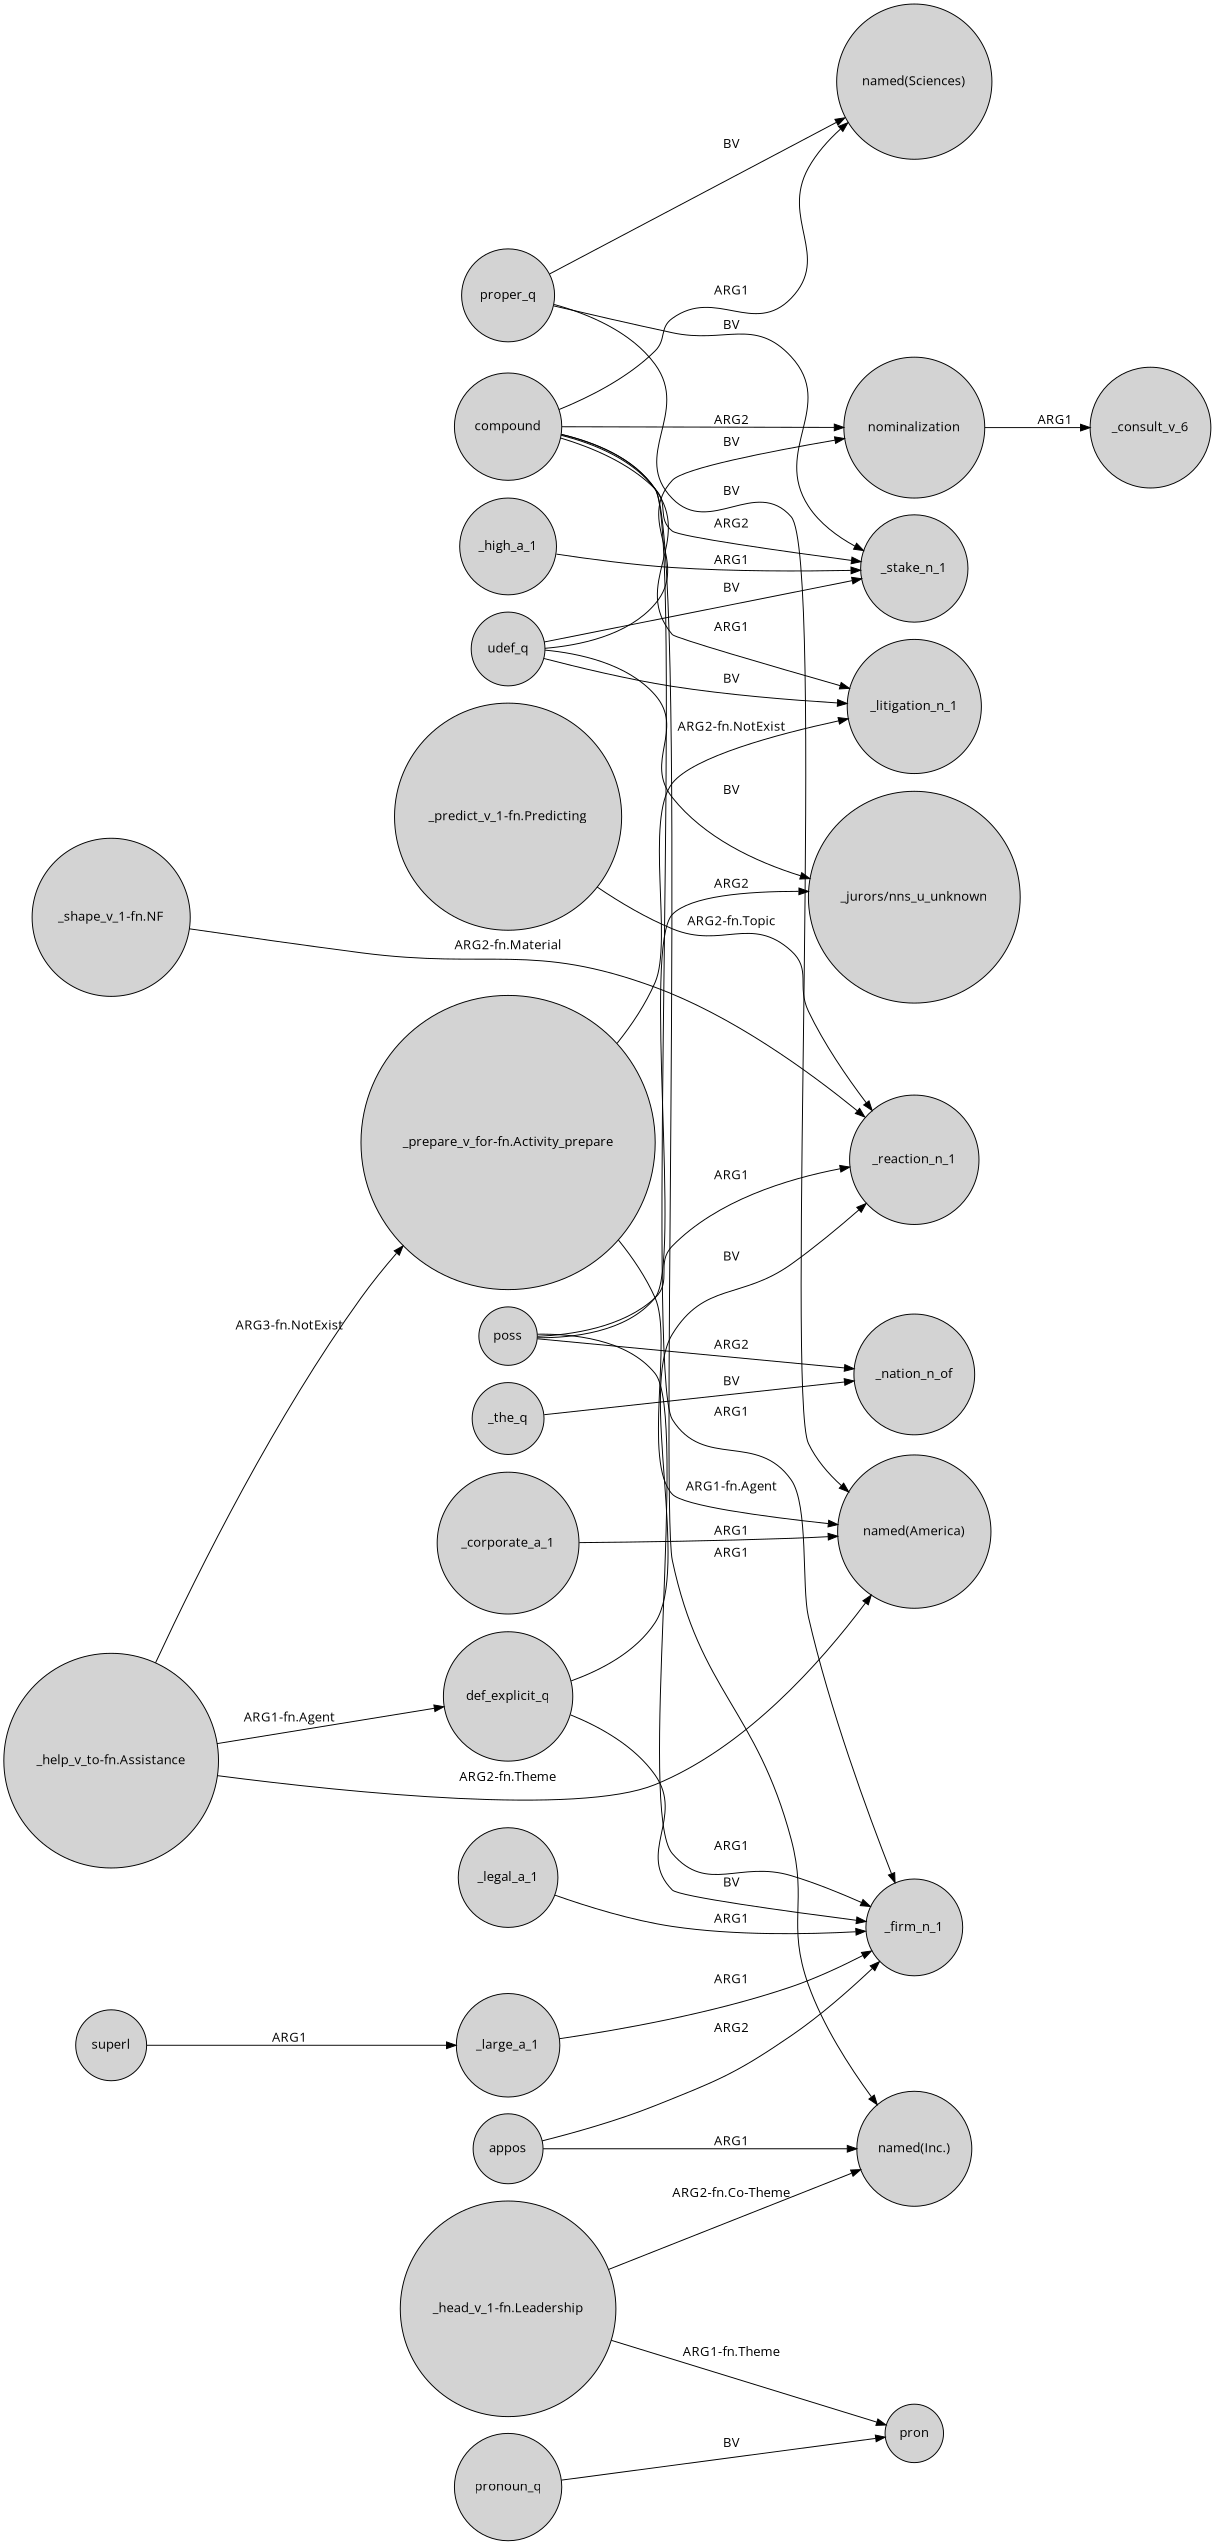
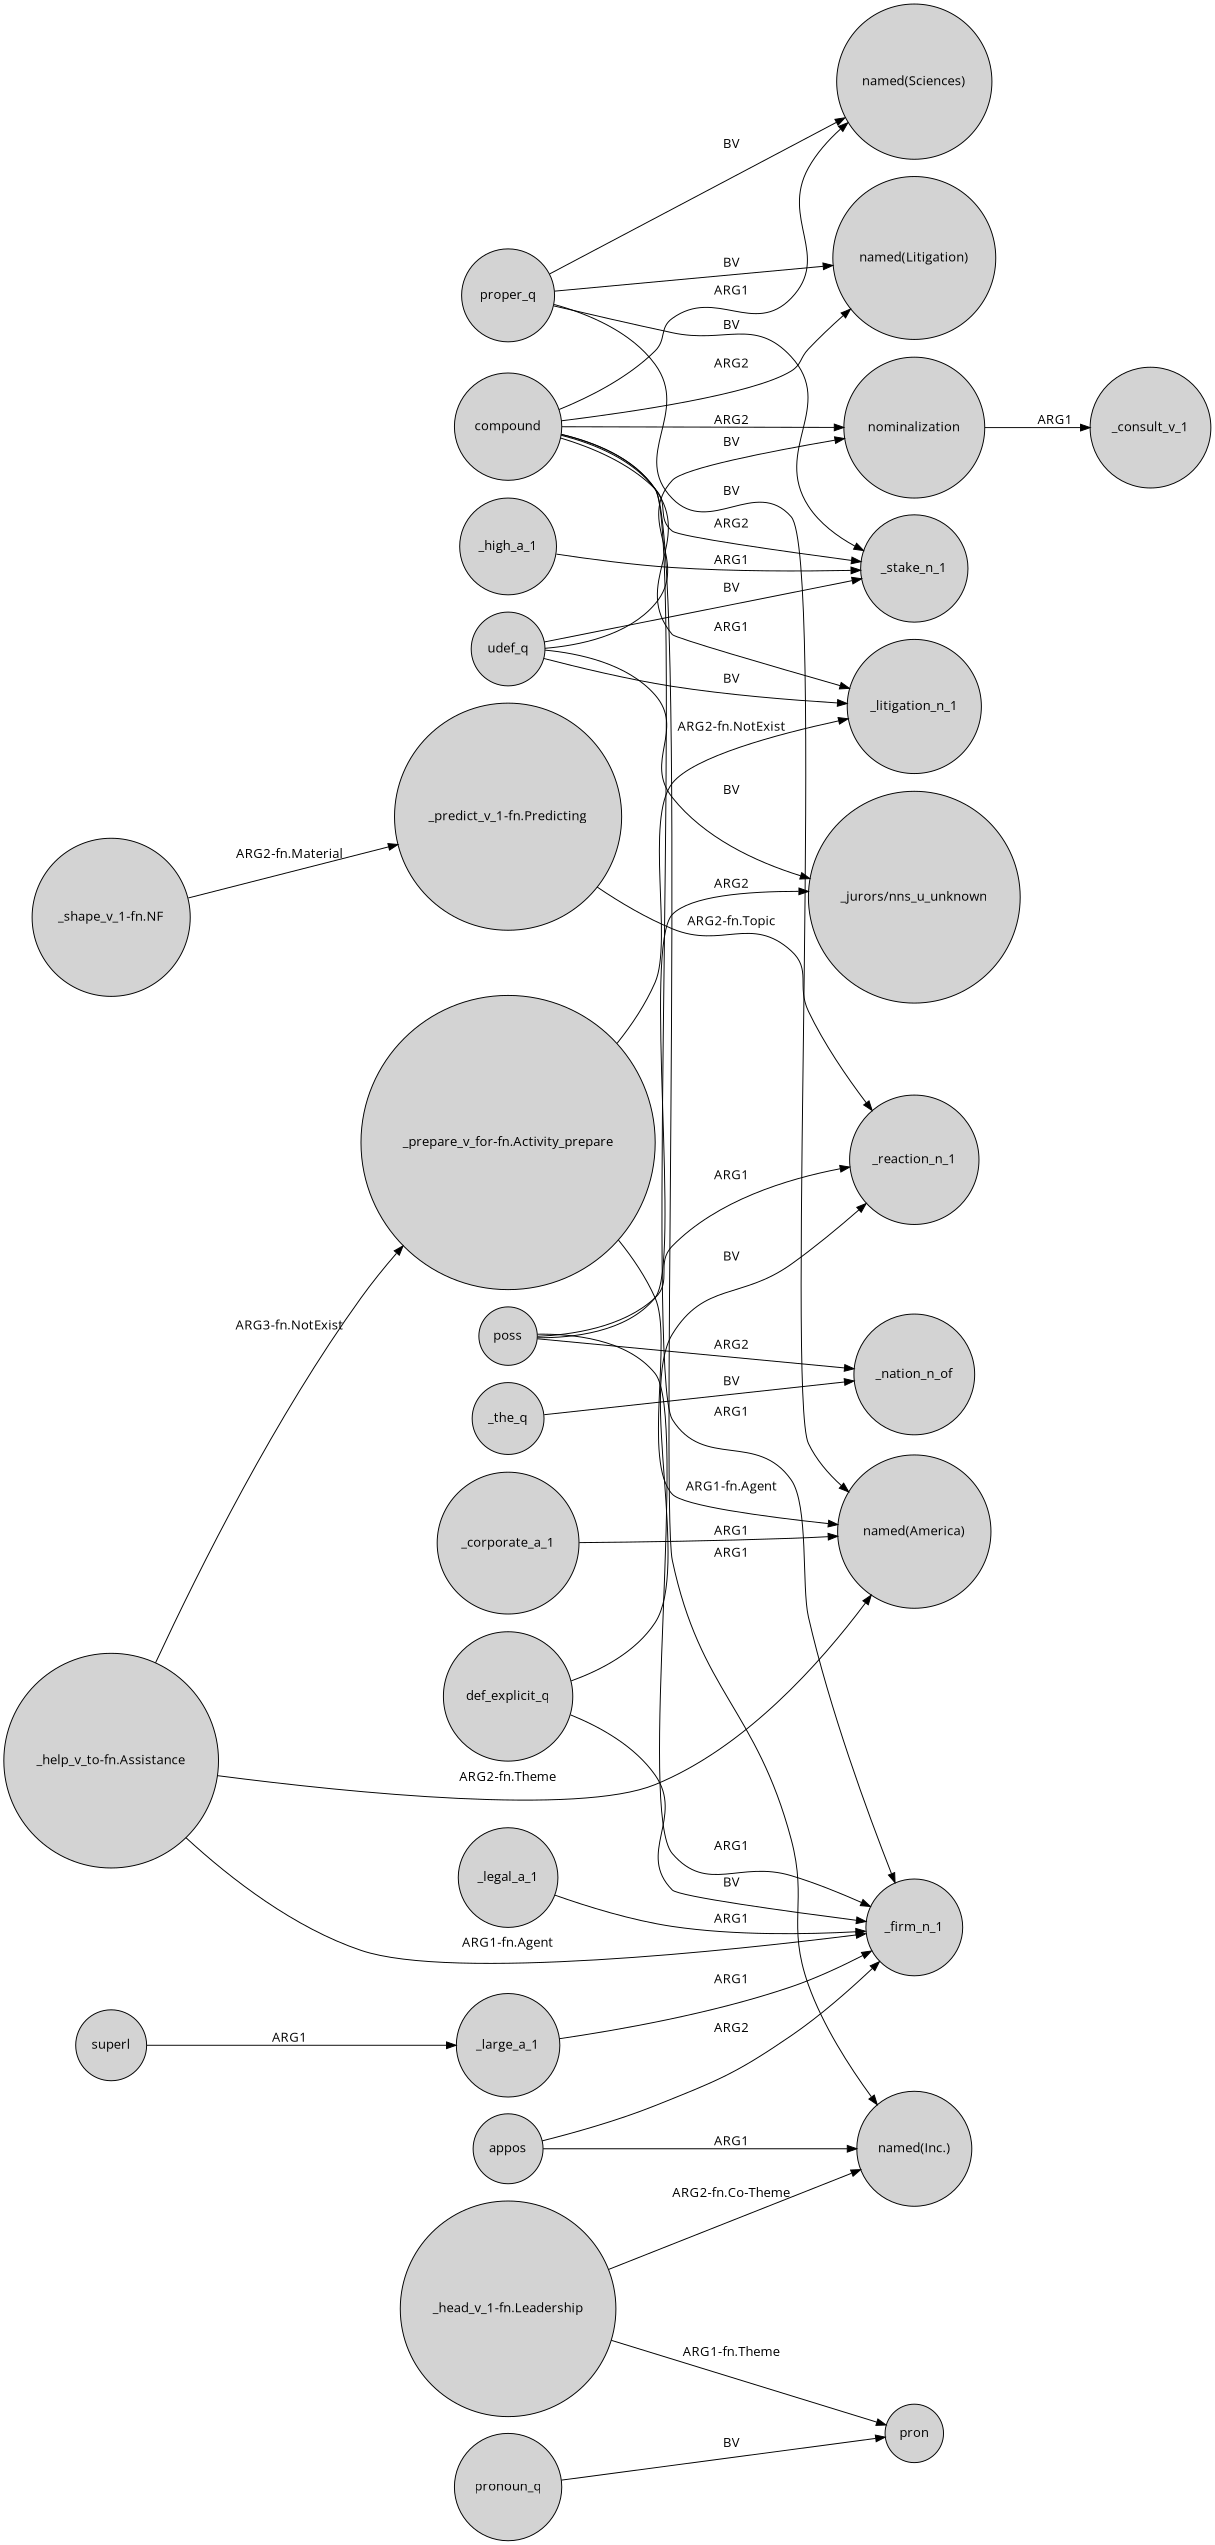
node "named(Litigation)": added
node "_consult_v_6": label "_consult_v_6" -> "_consult_v_1"
edge "_shape_v_1-fn.NF" -> "_reaction_n_1": now "_shape_v_1-fn.NF" -> "_predict_v_1-fn.Predicting"
edge "_help_v_to-fn.Assistance" -> "def_explicit_q": now "_help_v_to-fn.Assistance" -> "_firm_n_1"
